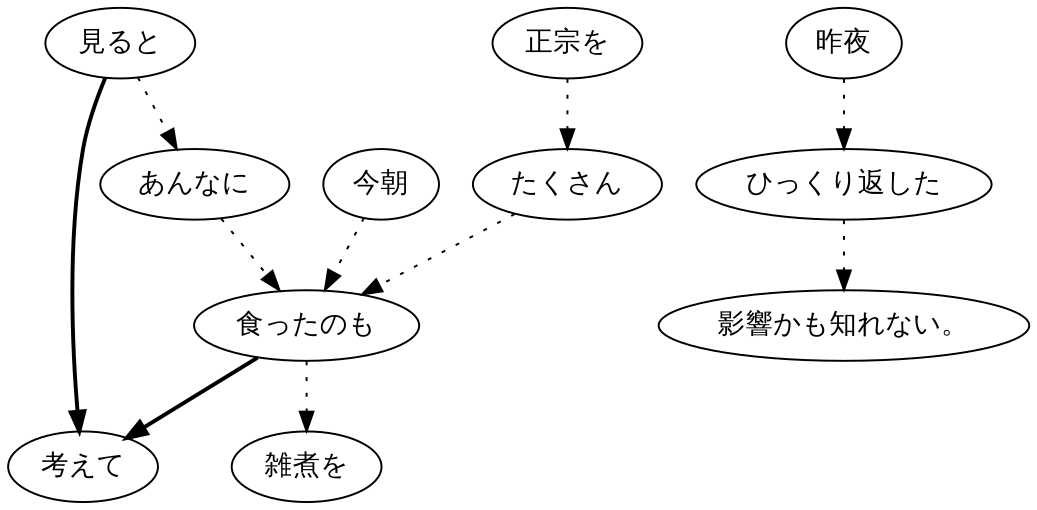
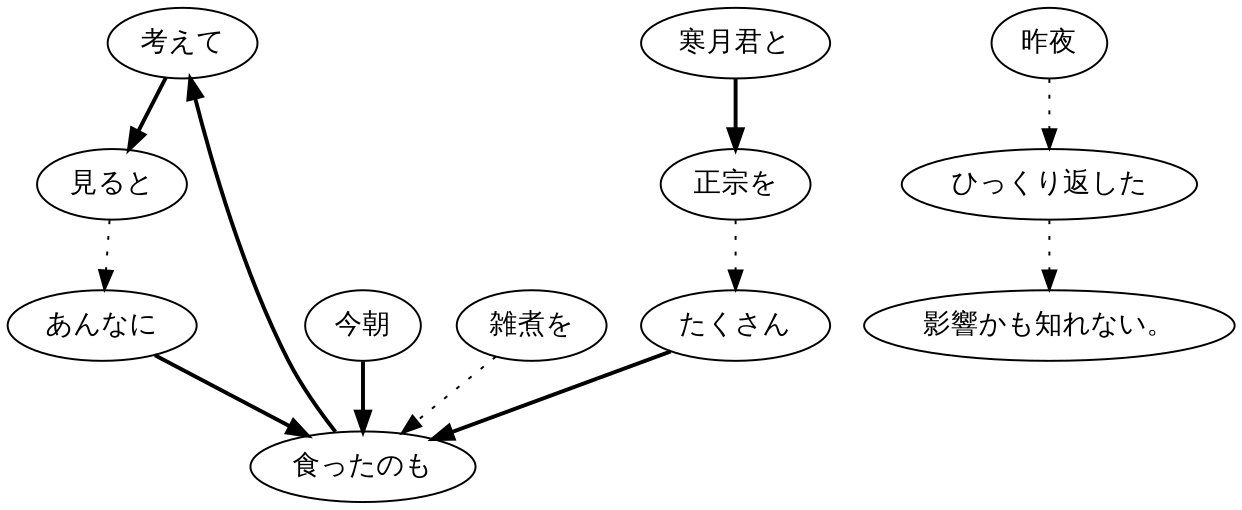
node "寒月君と": added
edge "見ると" -> "考えて": reversed
edge "今朝" -> "食ったのも": style dotted -> bold
edge "あんなに" -> "食ったのも": style dotted -> bold
edge "たくさん" -> "食ったのも": style dotted -> bold
edge "食ったのも" -> "雑煮を": reversed
